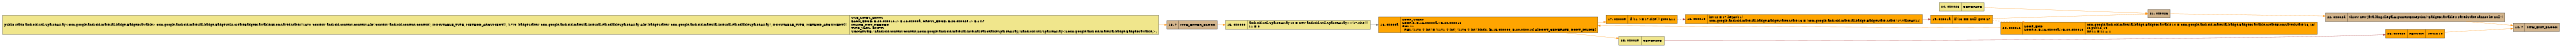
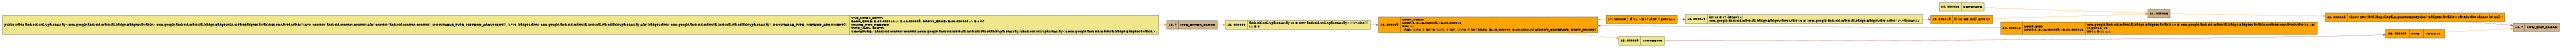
node "22: 0x002d": fillcolor tan -> orange
node "18: 0x0010": fillcolor orange -> khaki
edge "16: 0x000a" -> "17: 0x000e": reversed
edge "22: 0x002d" -> "14: ?": color darkorange -> brown
edge "20: 0x001c" -> "16: 0x000a": color darkorange -> gray40
node "23: 0x002e": text "RETURN" -> "TYPE"
node "25: 0x002e": text "GENERATE" -> "SYNTHETIC"
